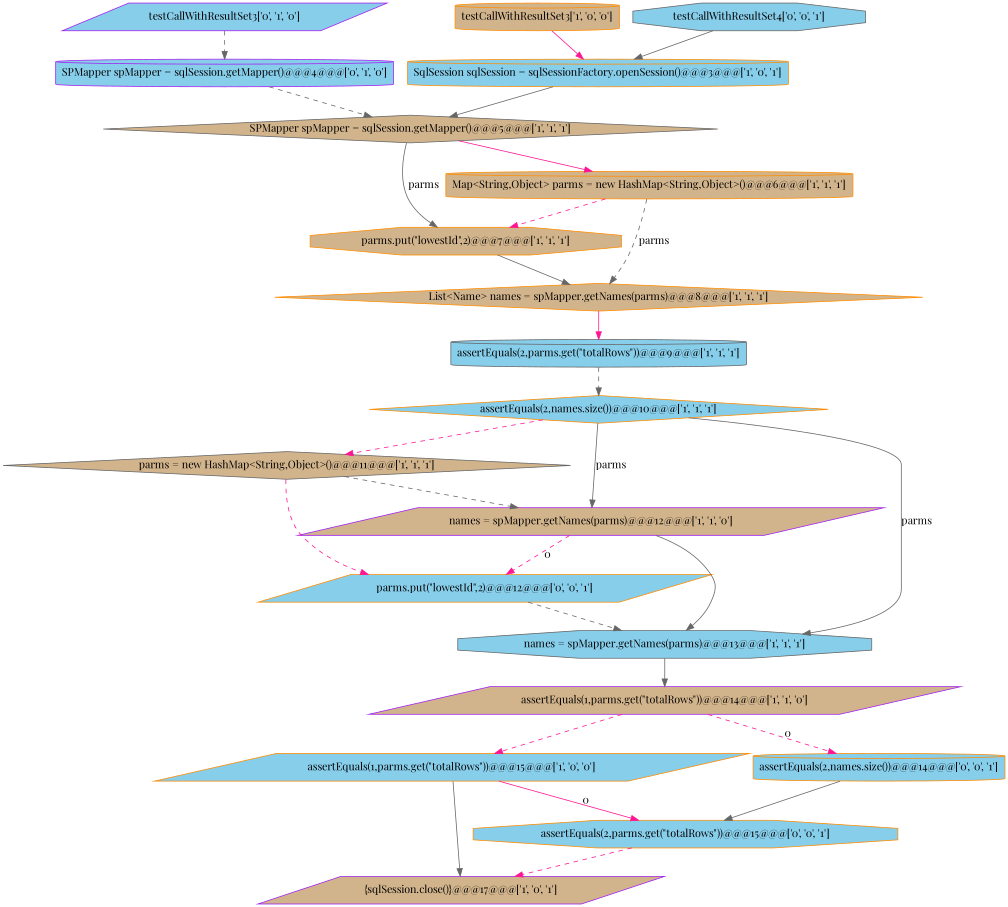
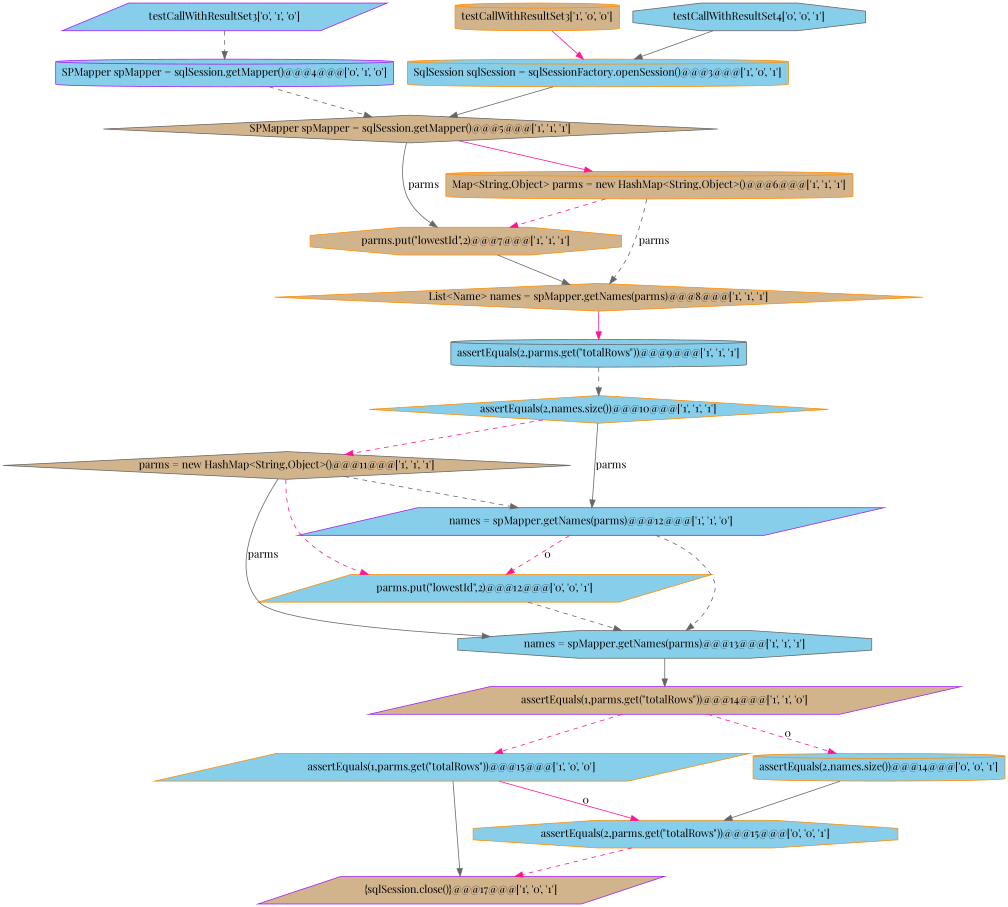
edge "assertEquals(2,names.size())@@@10@@@['1', '1', '1']" -> "names = spMapper.getNames(parms)@@@13@@@['1', '1', '1']": now "parms = new HashMap<String,Object>()@@@11@@@['1', '1', '1']" -> "names = spMapper.getNames(parms)@@@13@@@['1', '1', '1']"
node "names = spMapper.getNames(parms)@@@12@@@['1', '1', '0']": fillcolor tan -> skyblue
edge "names = spMapper.getNames(parms)@@@12@@@['1', '1', '0']" -> "names = spMapper.getNames(parms)@@@13@@@['1', '1', '1']": style solid -> dashed
